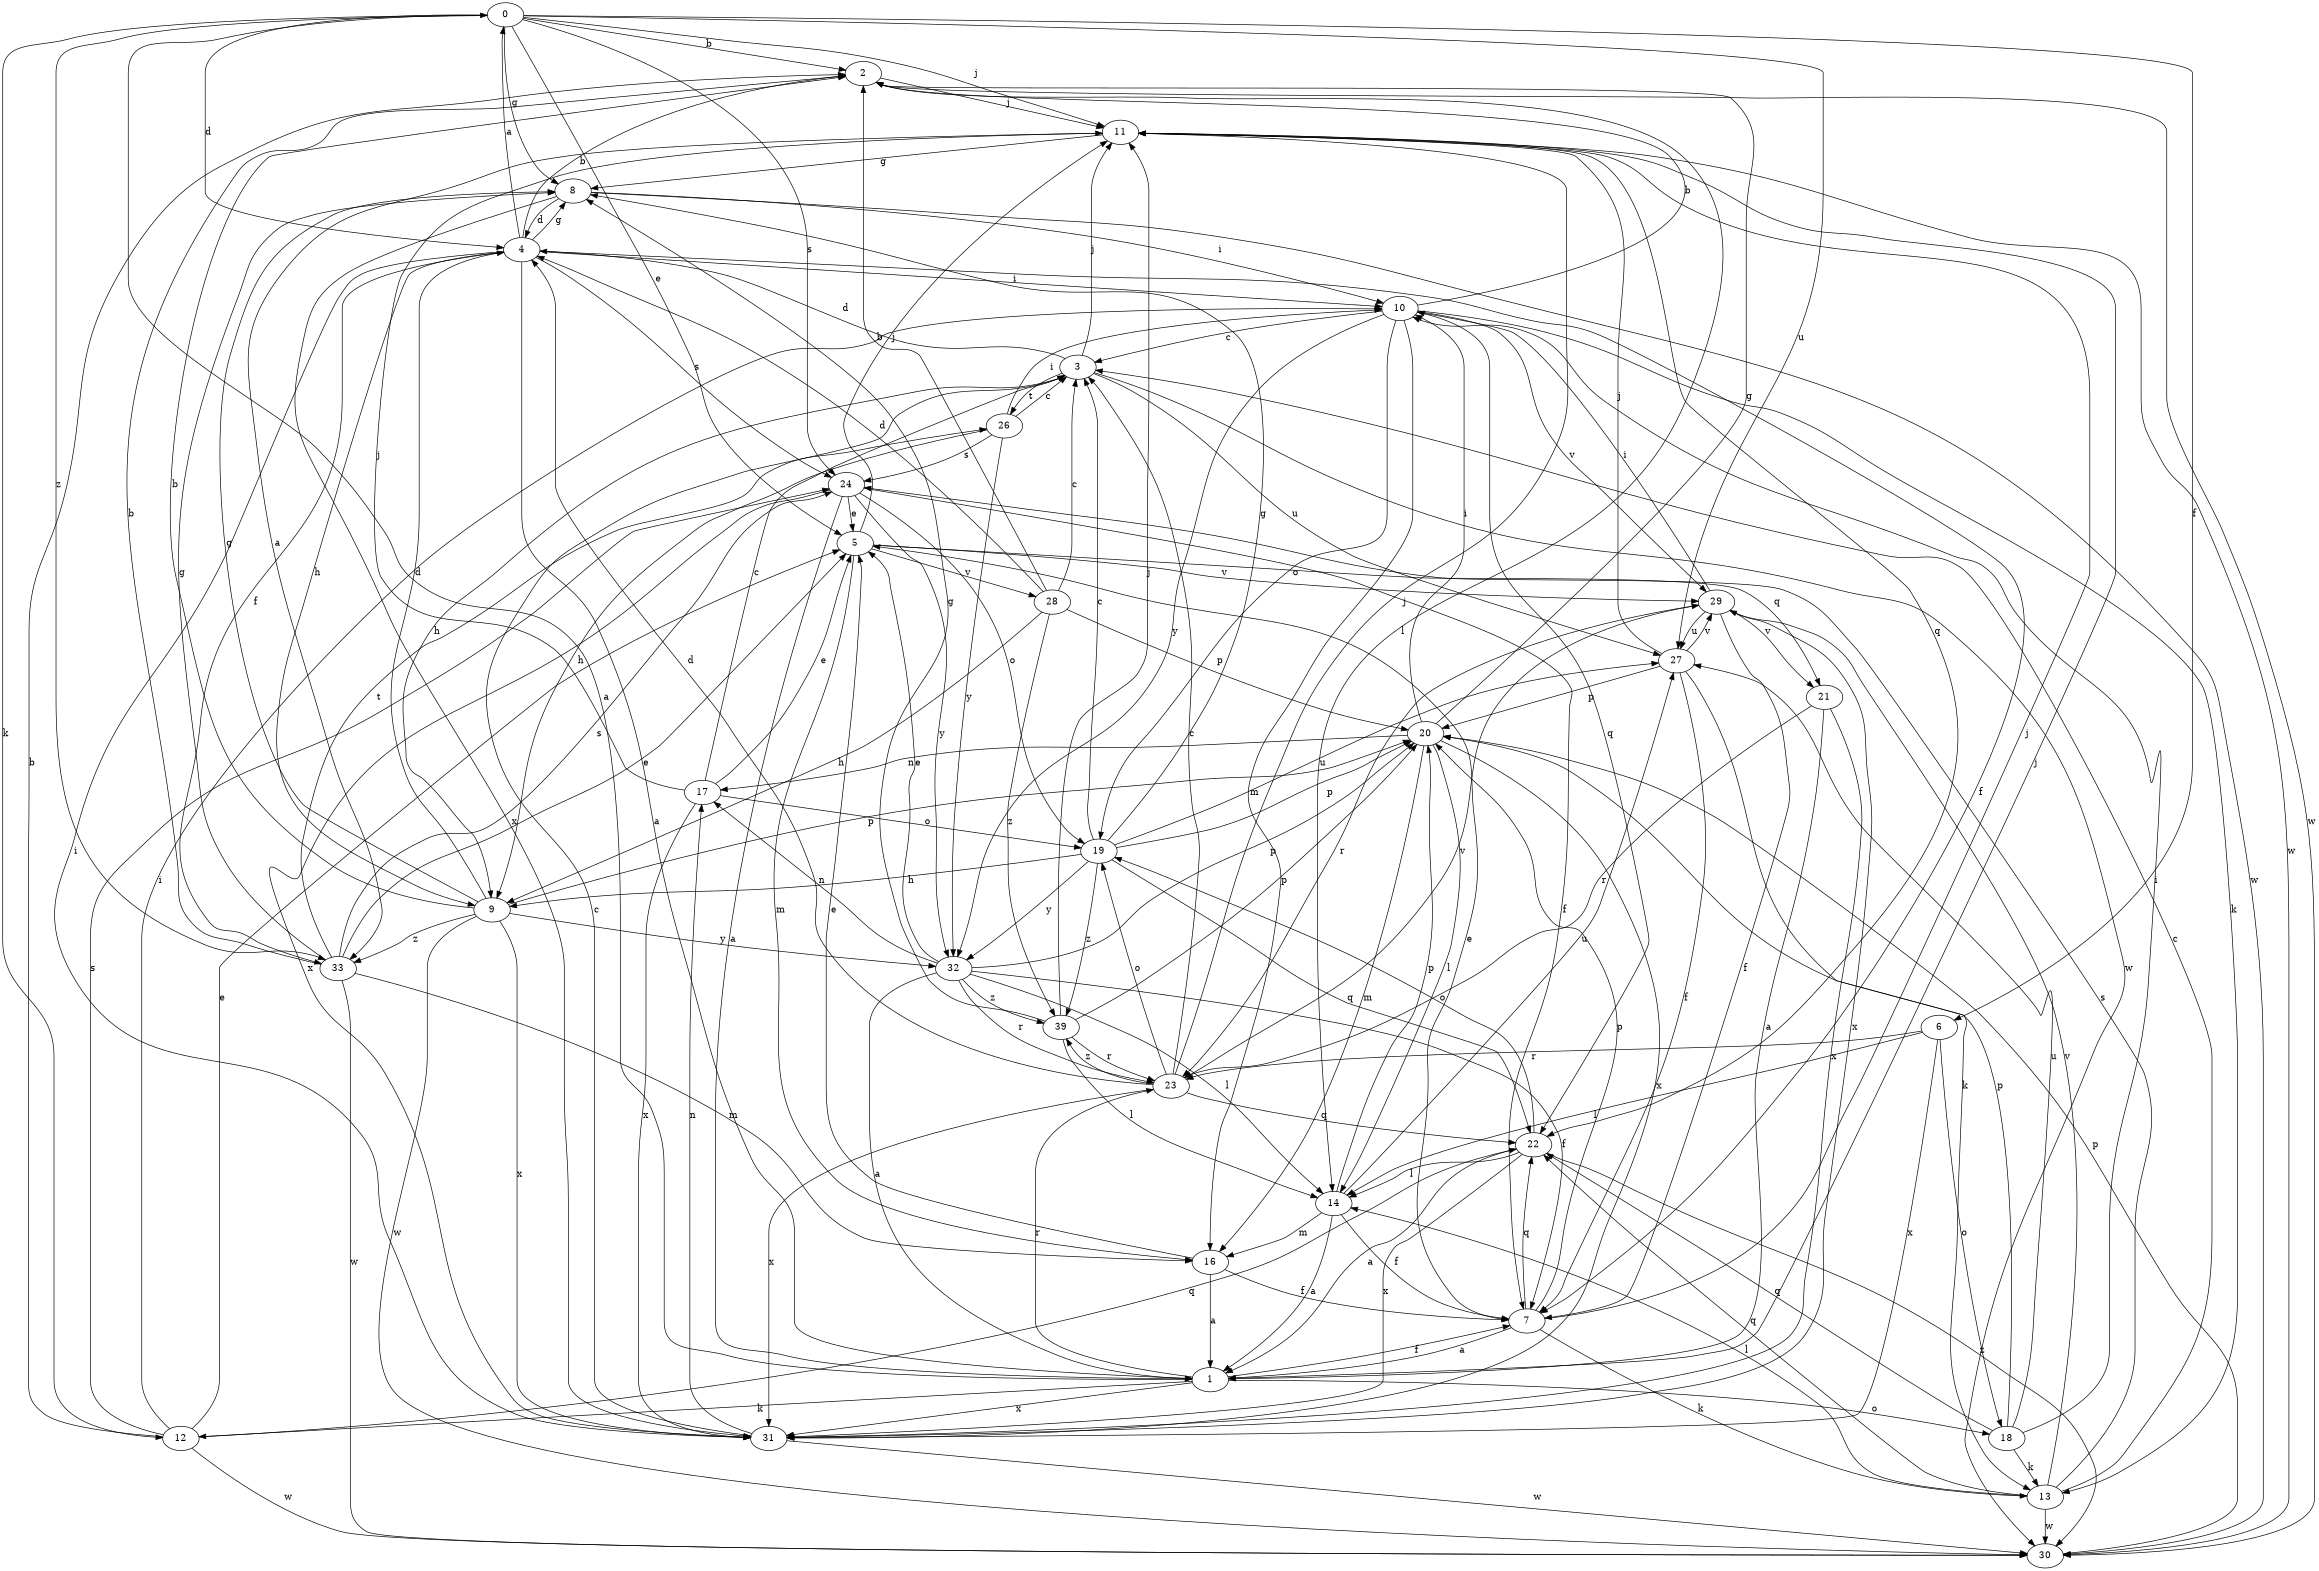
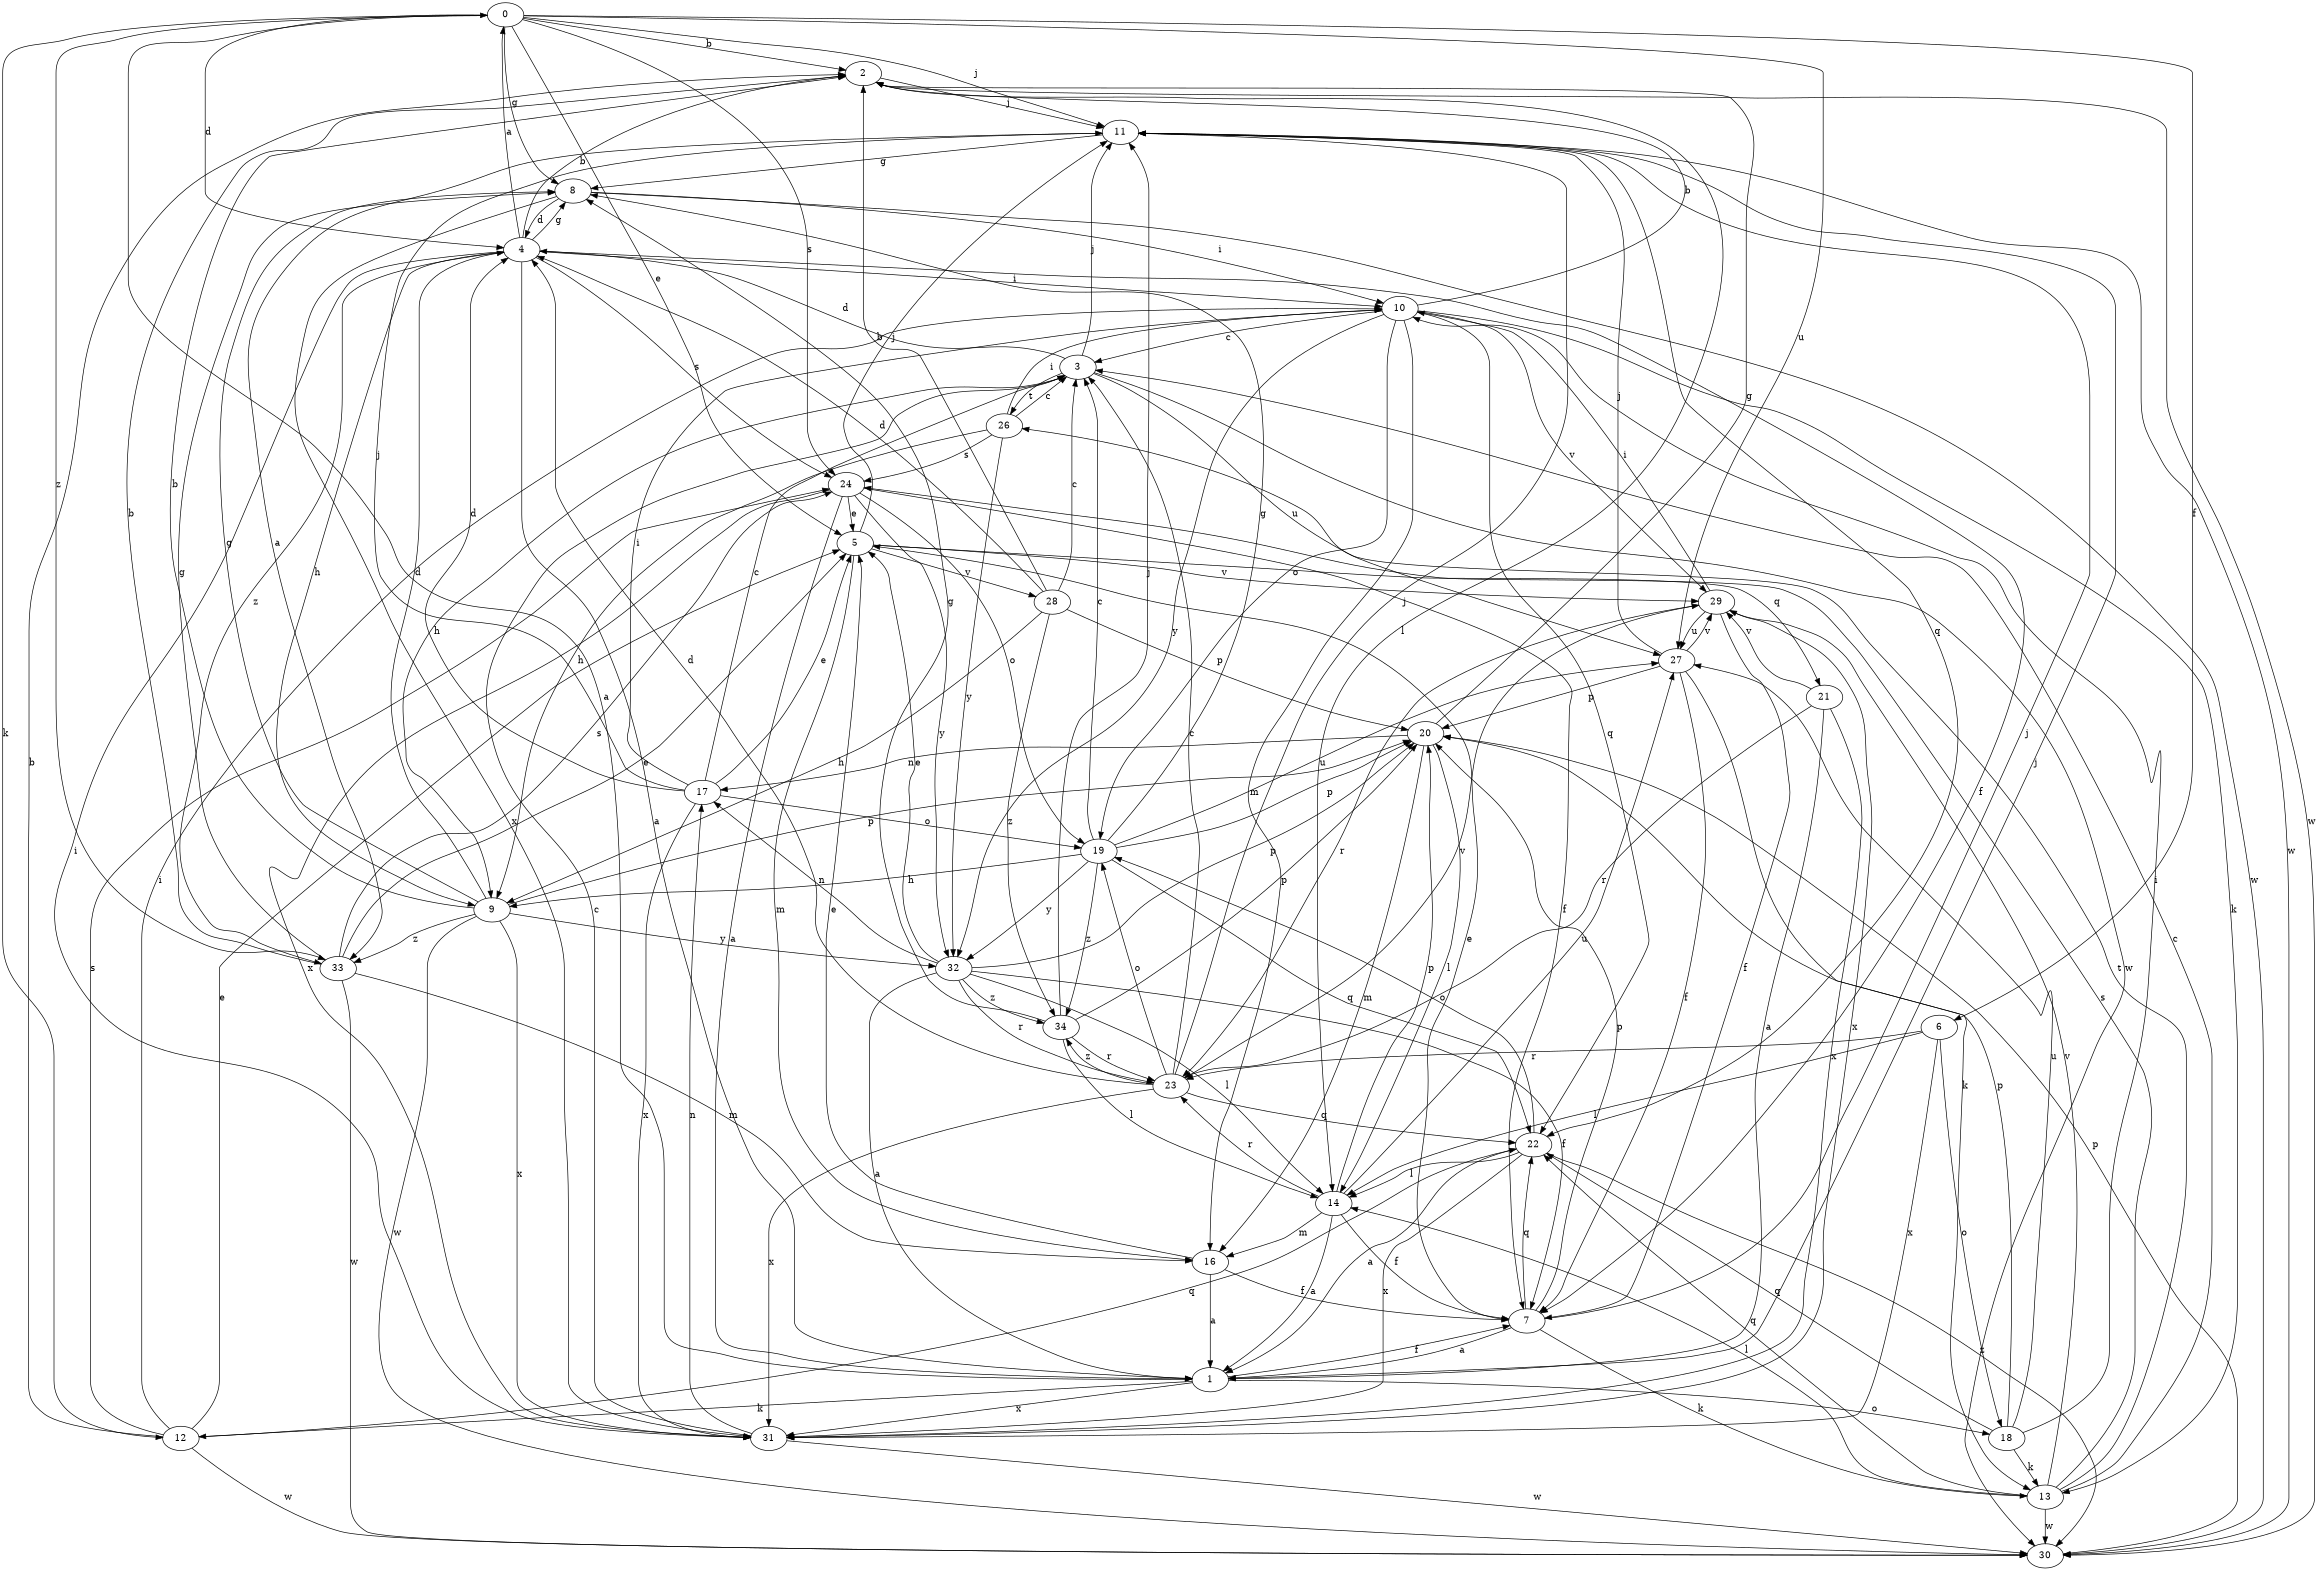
edge "20" -> "10": now "17" -> "10"
edge "17" -> "4": added, label "d"
edge "33" -> "26": now "13" -> "26"
edge "4" -> "33": label "f" -> "z"
edge "29" -> "21": reversed
node "39": label "39" -> "34"
edge "1" -> "23": now "14" -> "23"
edge "20" -> "31": removed, label "x"
